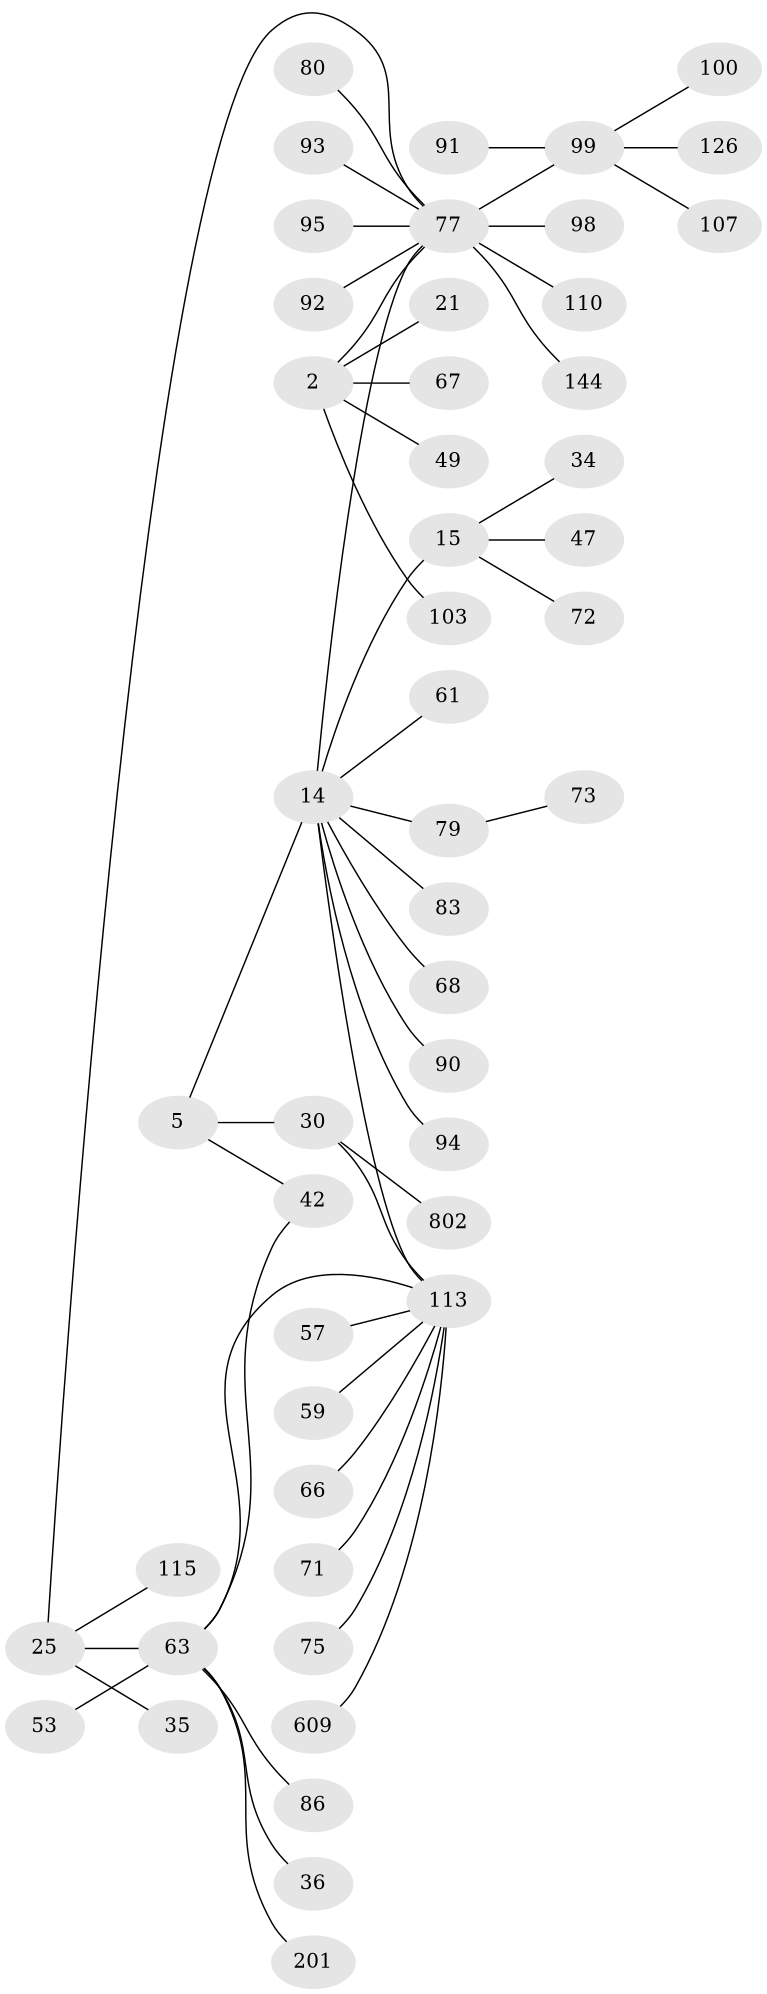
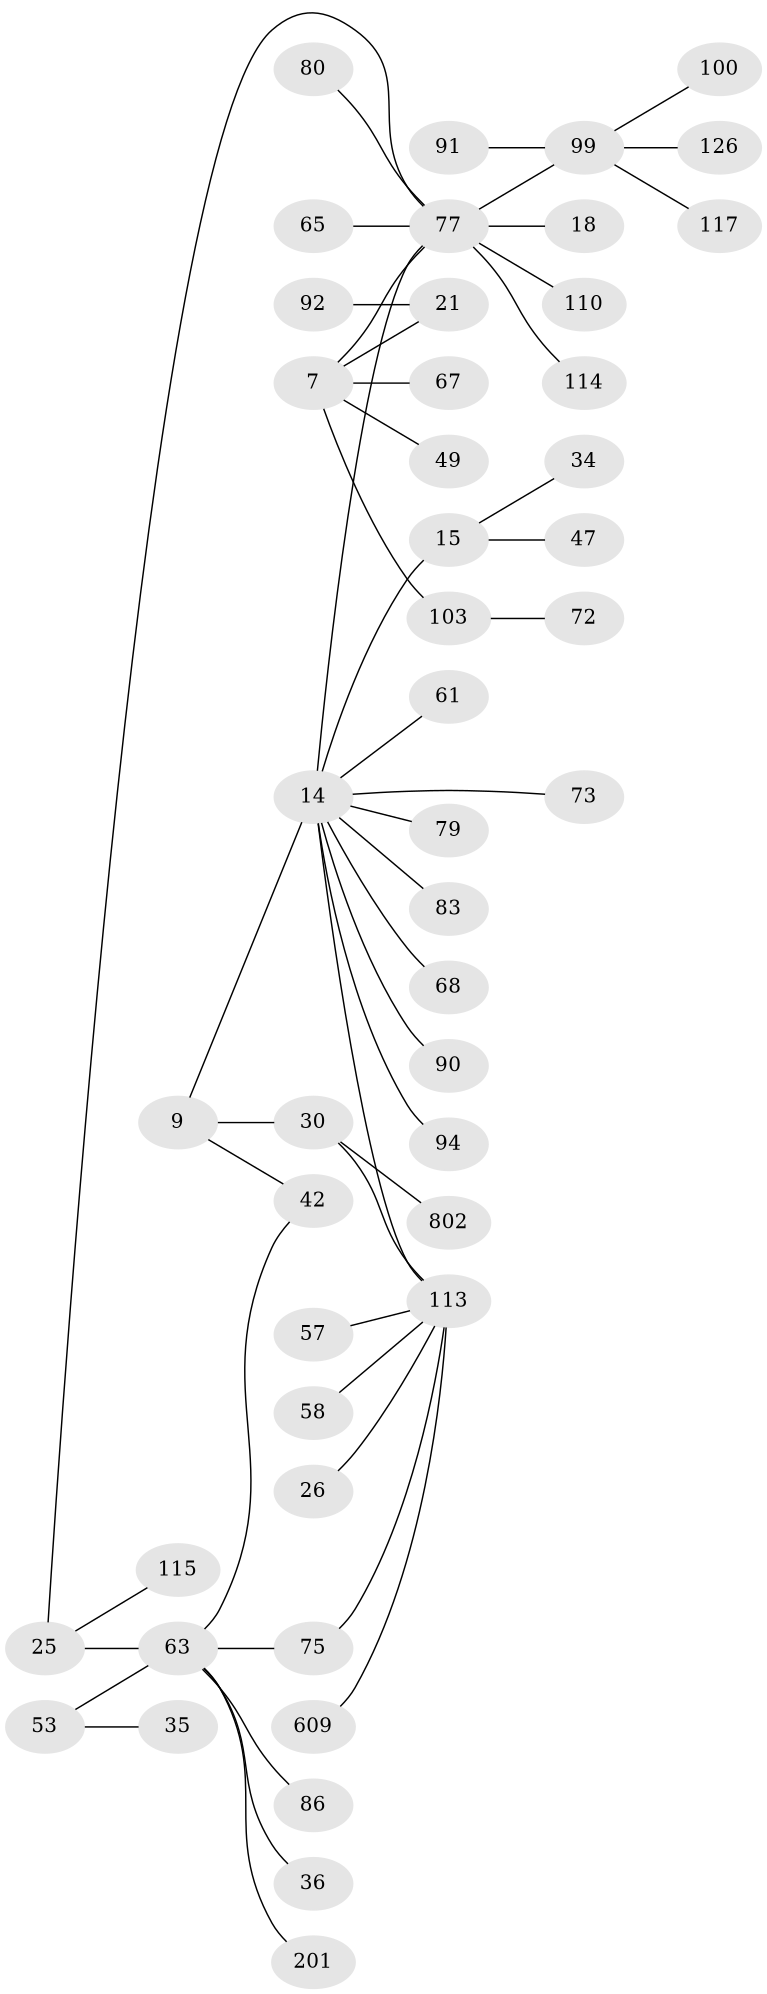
node "93": removed
node "95": label "95" -> "65"
node "98": label "98" -> "18"
node "107": label "107" -> "117"
edge "77" -- "92": now "21" -- "92"
node "2": label "2" -> "7"
node "144": label "144" -> "114"
edge "15" -- "72": now "103" -- "72"
edge "73" -- "79": now "73" -- "14"
node "5": label "5" -> "9"
edge "113" -- "63": now "75" -- "63"
node "59": label "59" -> "58"
node "66": label "66" -> "26"
node "71": removed
edge "25" -- "35": now "53" -- "35"
